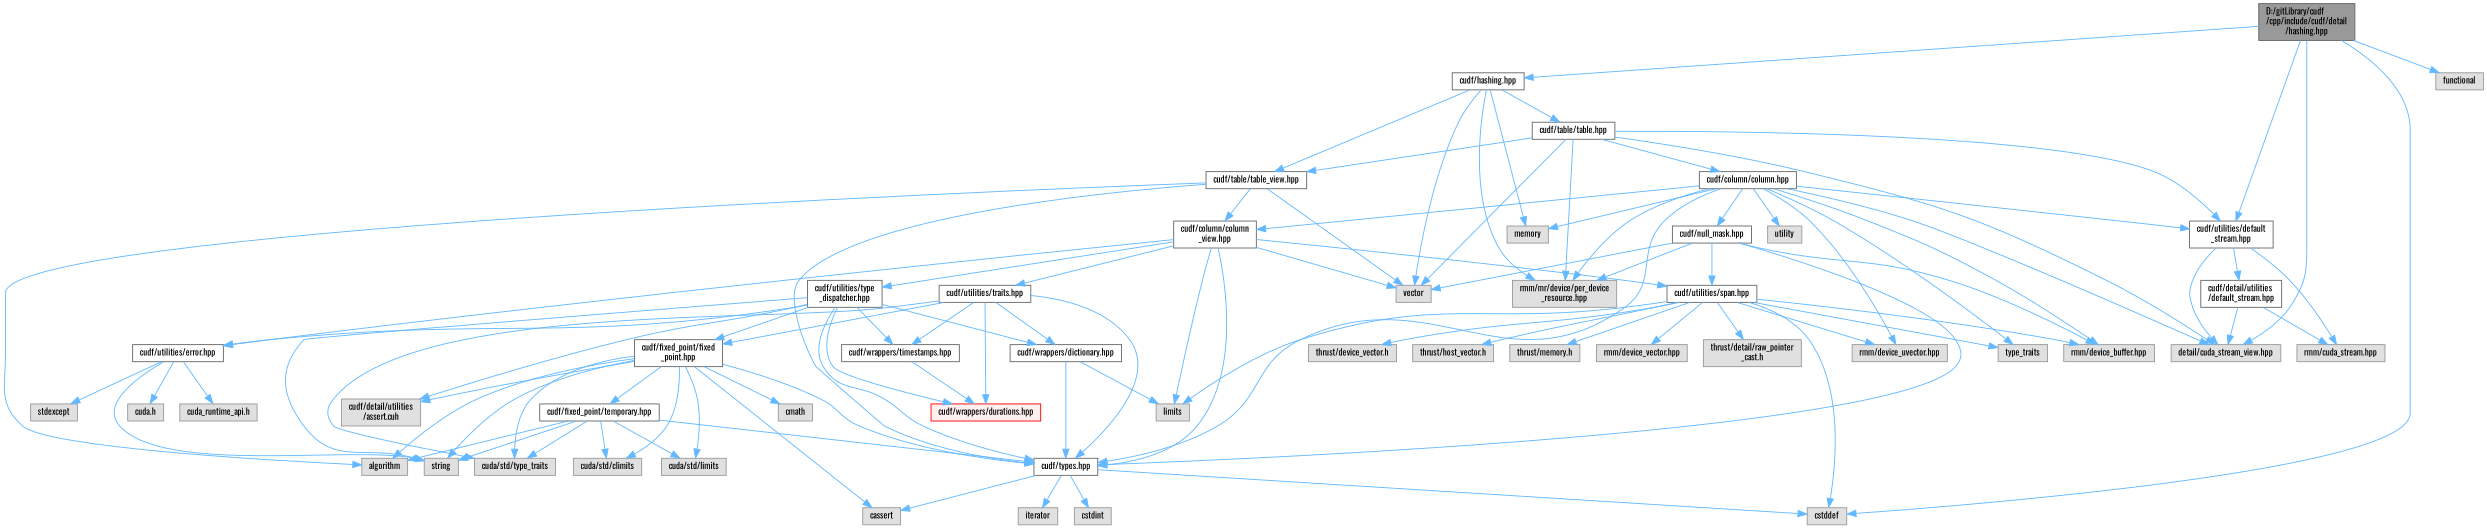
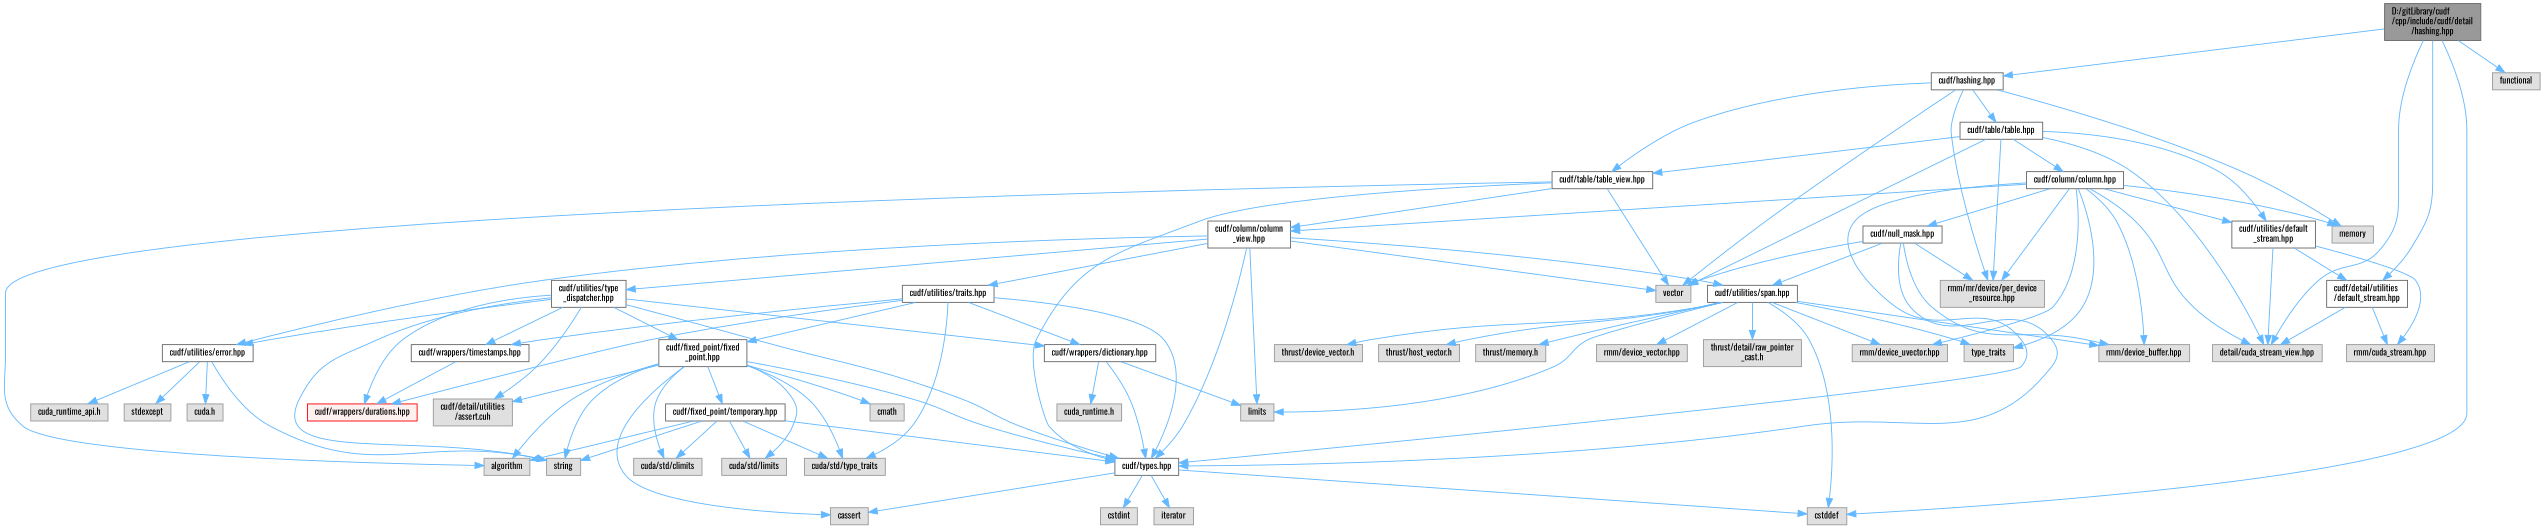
edge "D:/gitLibrary/cudf /cpp/include/cudf/detail /hashing.hpp" -> "cudf/utilities/default _stream.hpp": now "D:/gitLibrary/cudf /cpp/include/cudf/detail /hashing.hpp" -> "cudf/detail/utilities /default_stream.hpp"
node "utility": removed
node "cuda_runtime.h": added
